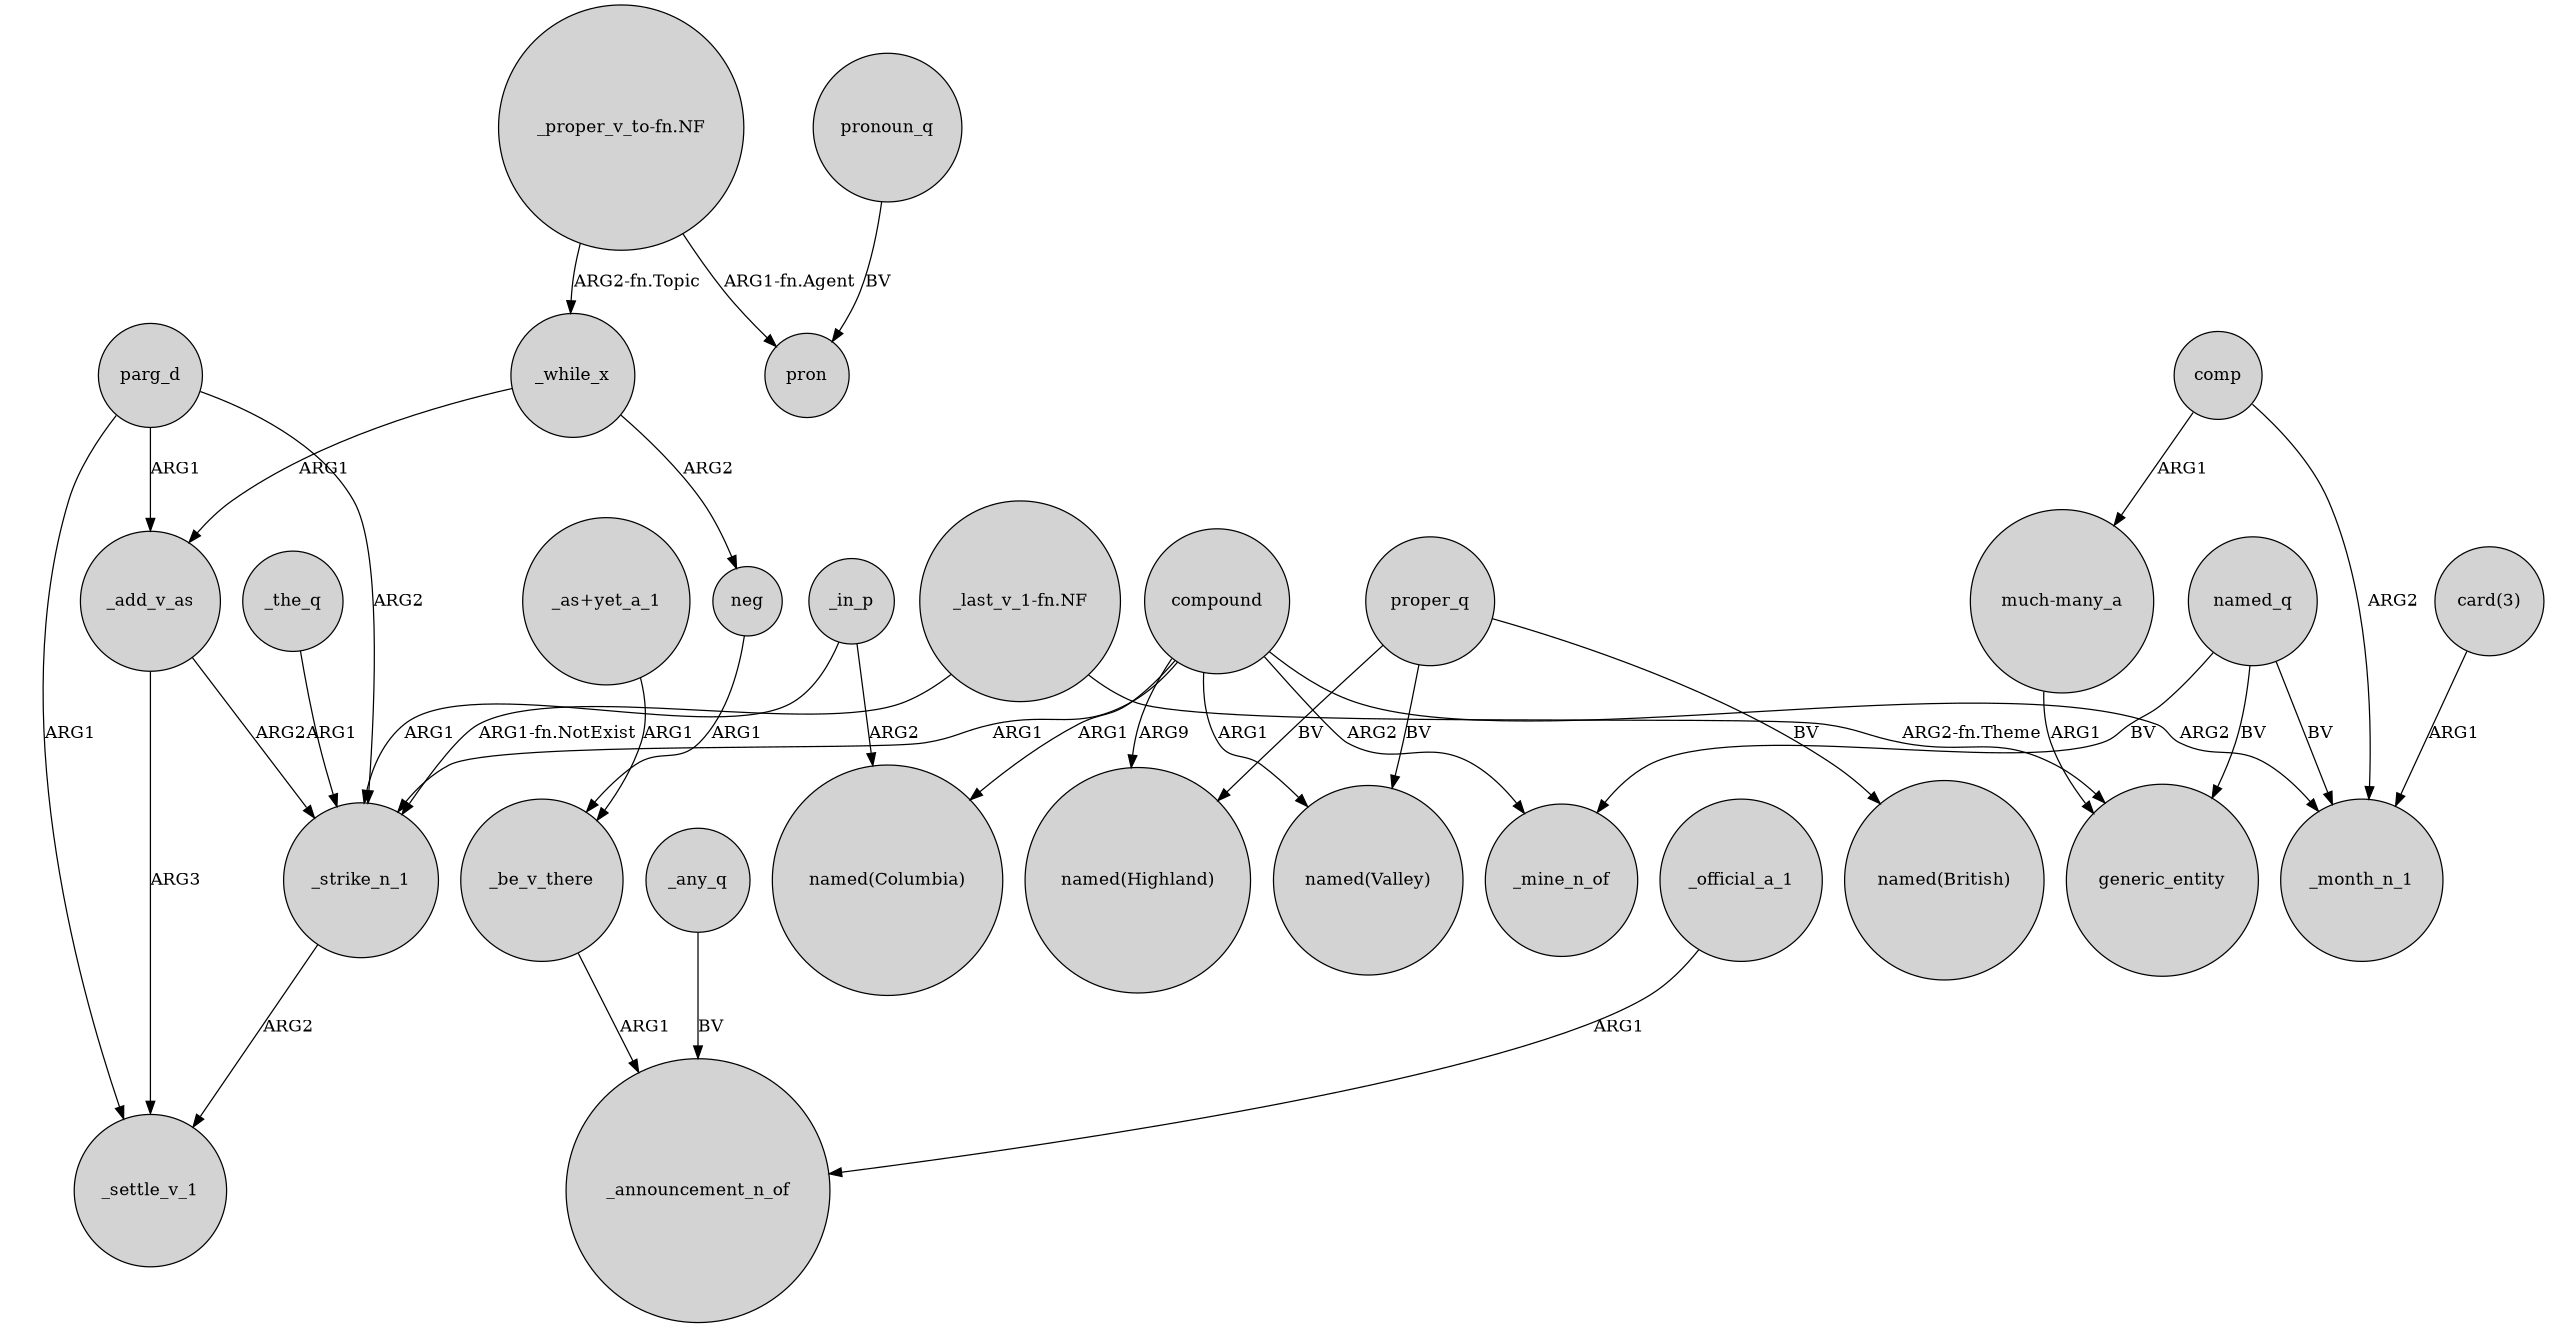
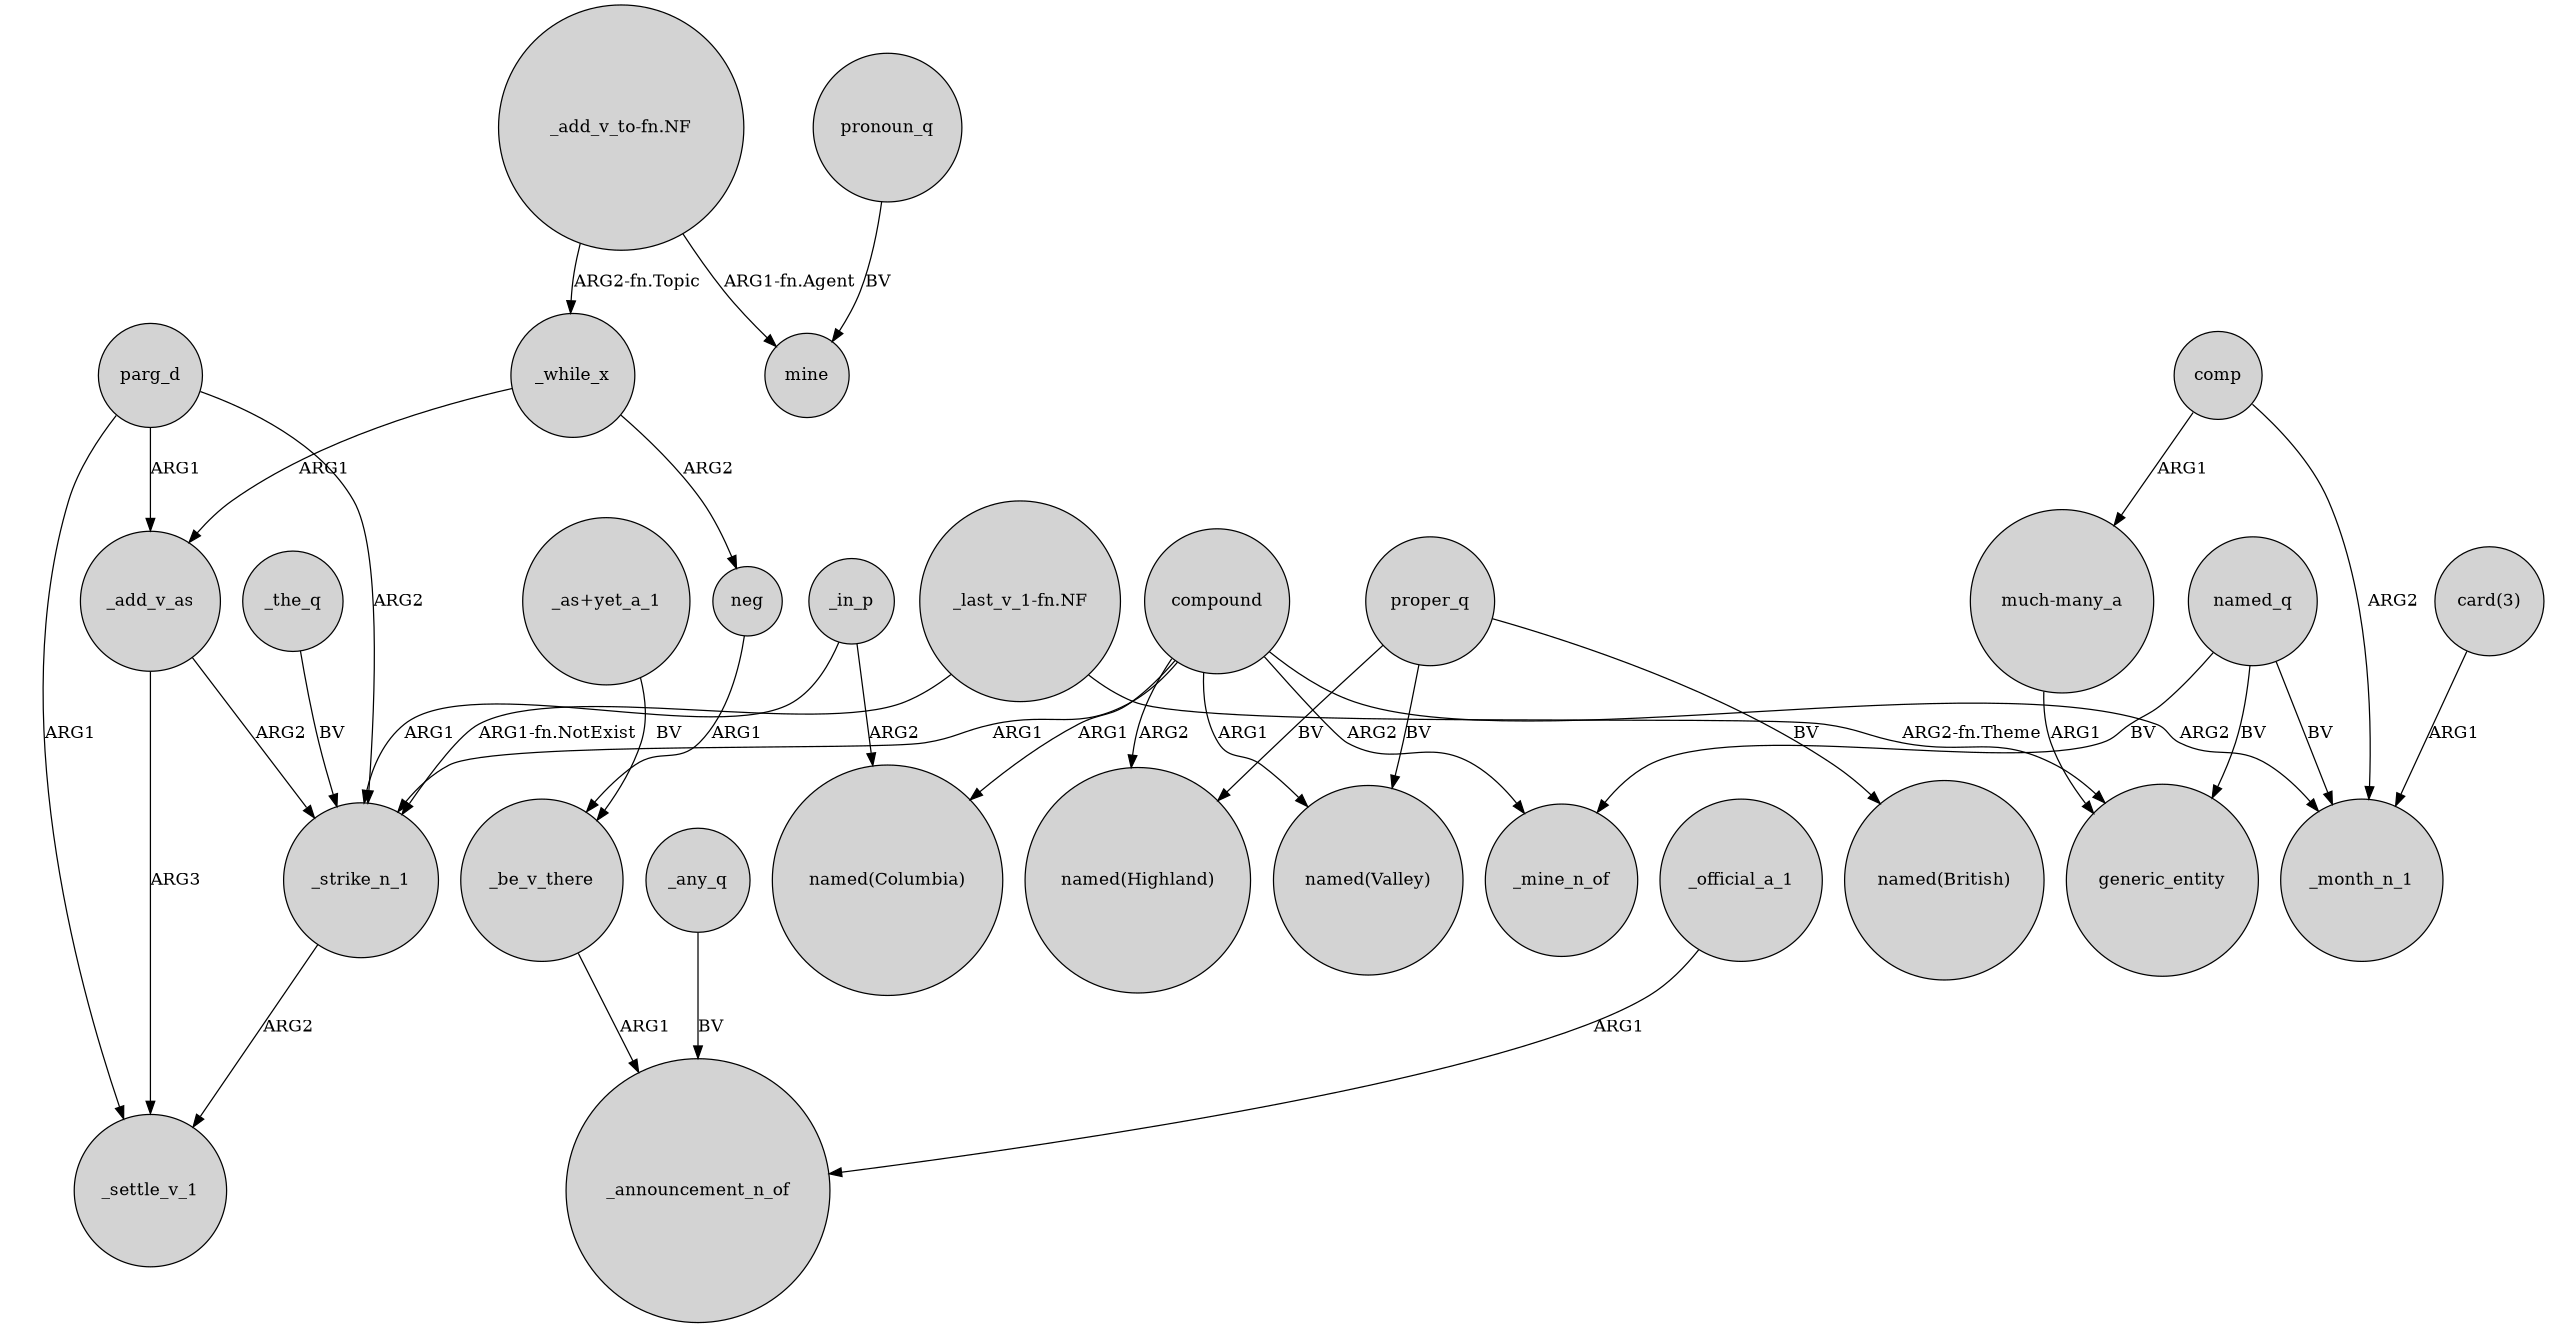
node "_proper_v_to-fn.NF": label "_proper_v_to-fn.NF" -> "_add_v_to-fn.NF"
node "pron": label "pron" -> "mine"
edge "_the_q" -> "_strike_n_1": label "ARG1" -> "BV"
edge "_as+yet_a_1" -> "_be_v_there": label "ARG1" -> "BV"
edge "compound" -> "named(Highland)": label "ARG9" -> "ARG2"
